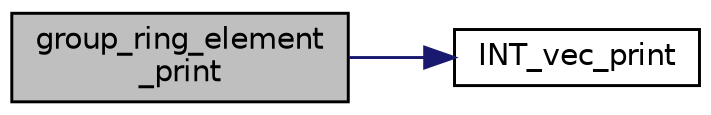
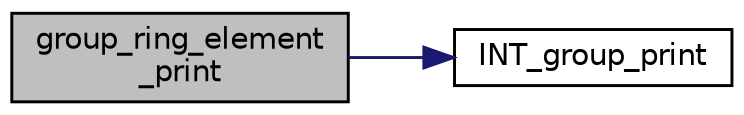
node "INT_vec_print": label "INT_vec_print" -> "INT_group_print"
